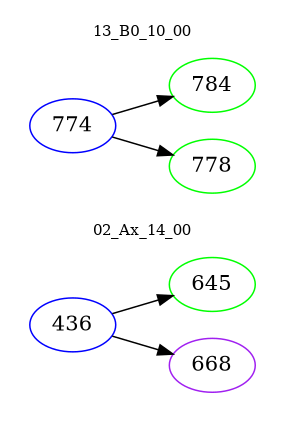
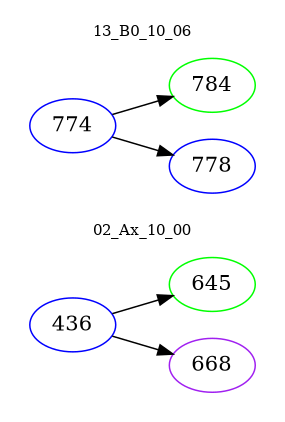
cluster "13_B0_10_00": label "13_B0_10_00" -> "13_B0_10_06"
node "778": color green -> blue
cluster "02_Ax_14_00": label "02_Ax_14_00" -> "02_Ax_10_00"
